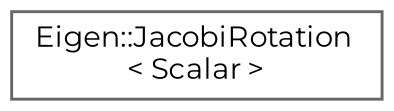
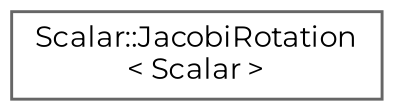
node "Eigen::JacobiRotation < Scalar >": label "Eigen::JacobiRotation < Scalar >" -> "Scalar::JacobiRotation < Scalar >"
